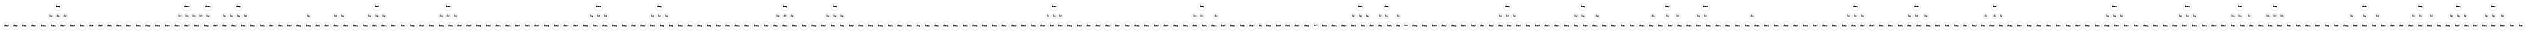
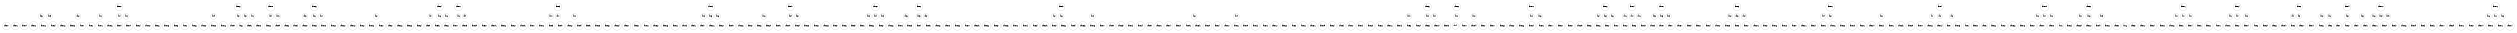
node "clause_288": label "clause_288" -> "var_288"
node "clause_145": removed
node "clause_146": added
node "var_95": label "var_95" -> "clause_95"
node "var_191": label "var_191" -> "clause_191"
node "clause_194": added
node "clause_148": removed
node "clause_103": label "clause_103" -> "var_103"
node "clause_110": removed
node "clause_61": added
node "clause_296": removed
